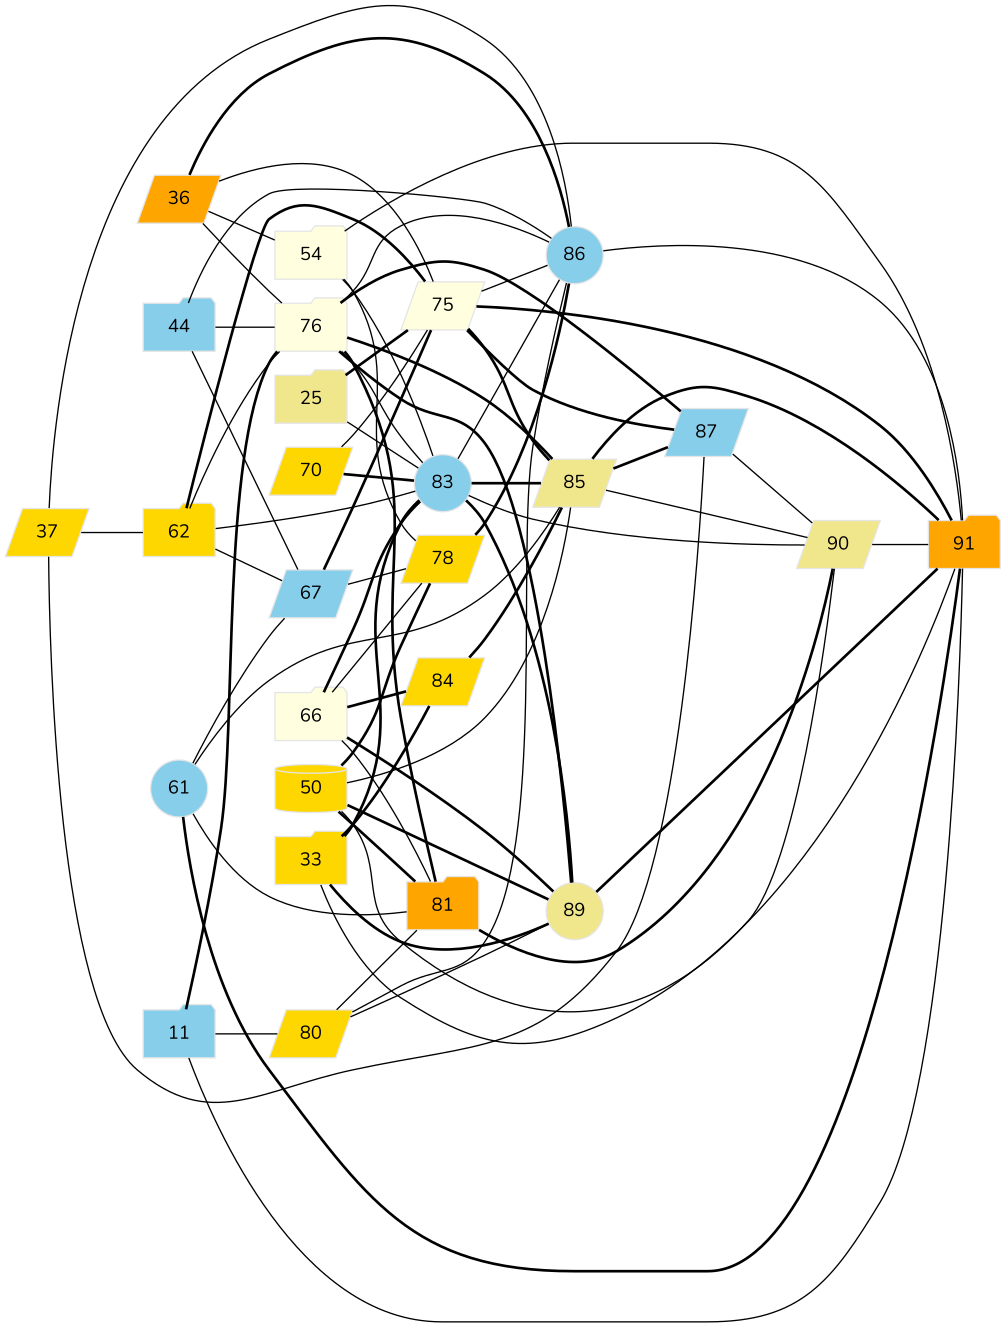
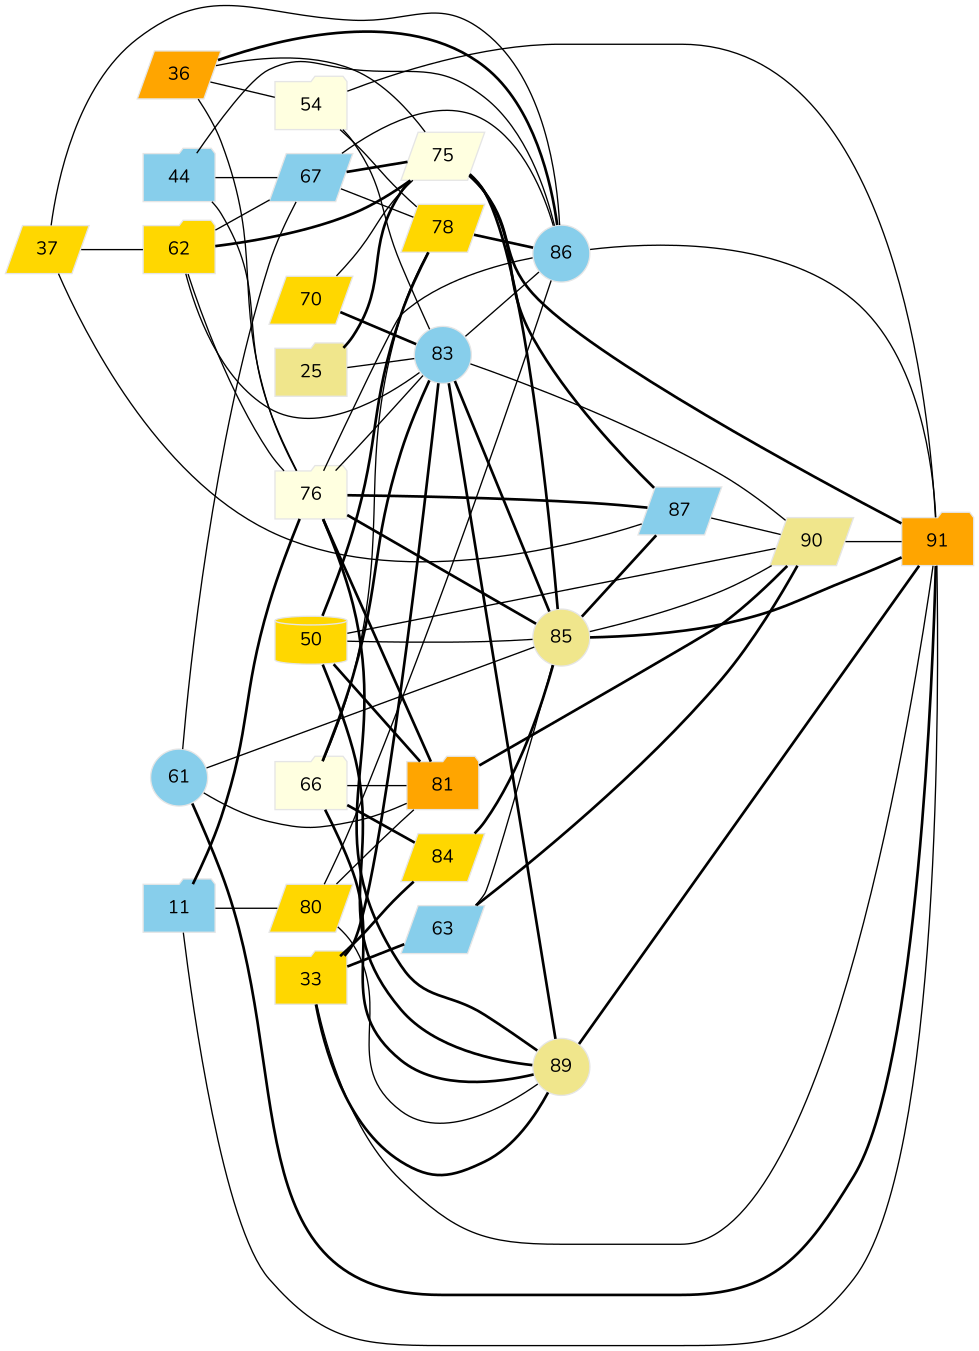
edge "86" -- "75": now "86" -- "67"
node "85": shape parallelogram -> circle
node "63": added
